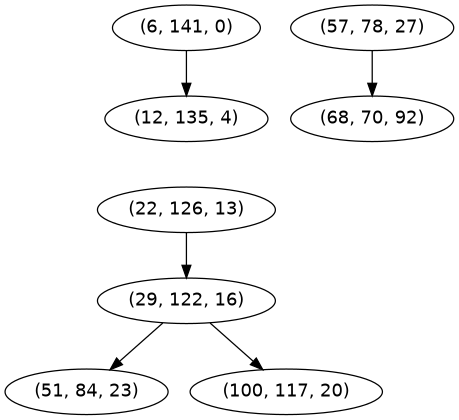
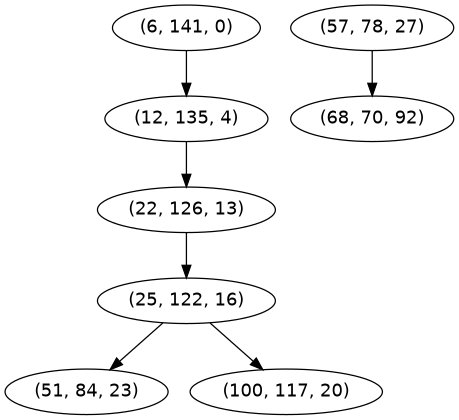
edge "(12, 135, 4)" -> "(22, 126, 13)": added
node "(29, 122, 16)": label "(29, 122, 16)" -> "(25, 122, 16)"
